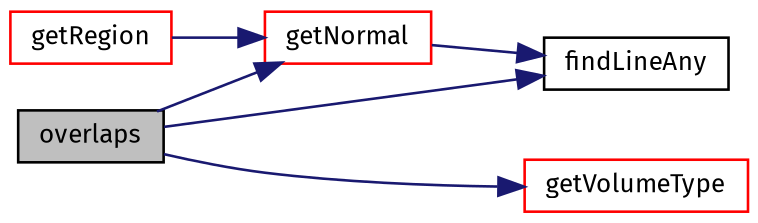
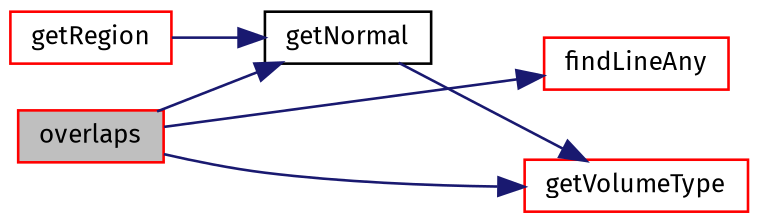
node "getNormal": color red -> black
edge "getNormal" -> "findLineAny": now "getNormal" -> "getVolumeType"
node "findLineAny": color black -> red
node "overlaps": color black -> red
